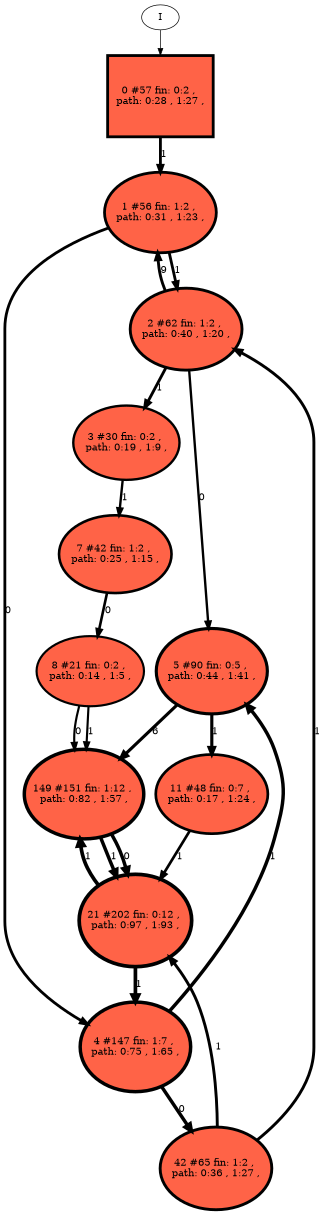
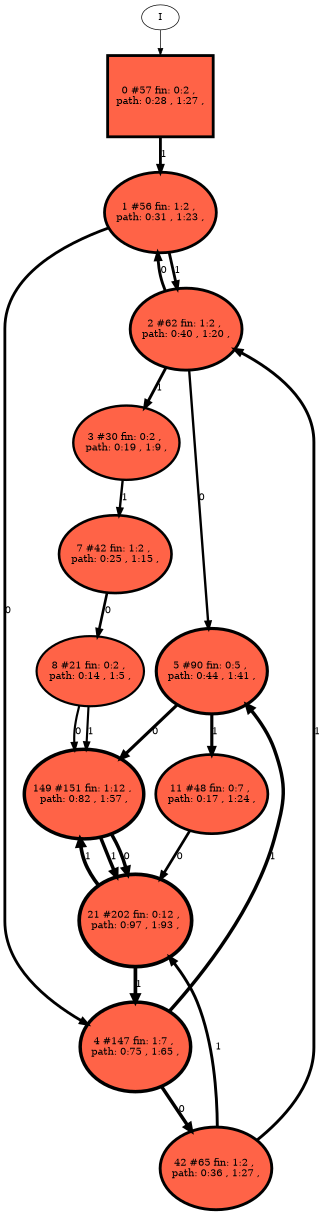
edge "2 #62 fin: 1:2 , path: 0:40 , 1:20 ," -> "1 #56 fin: 1:2 , path: 0:31 , 1:23 ,": label "9 " -> "0 "
edge "5 #90 fin: 0:5 , path: 0:44 , 1:41 ," -> "149 #151 fin: 1:12 , path: 0:82 , 1:57 ,": label "6 " -> "0 "
edge "11 #48 fin: 0:7 , path: 0:17 , 1:24 ," -> "21 #202 fin: 0:12 , path: 0:97 , 1:93 ,": label "1 " -> "0 "
